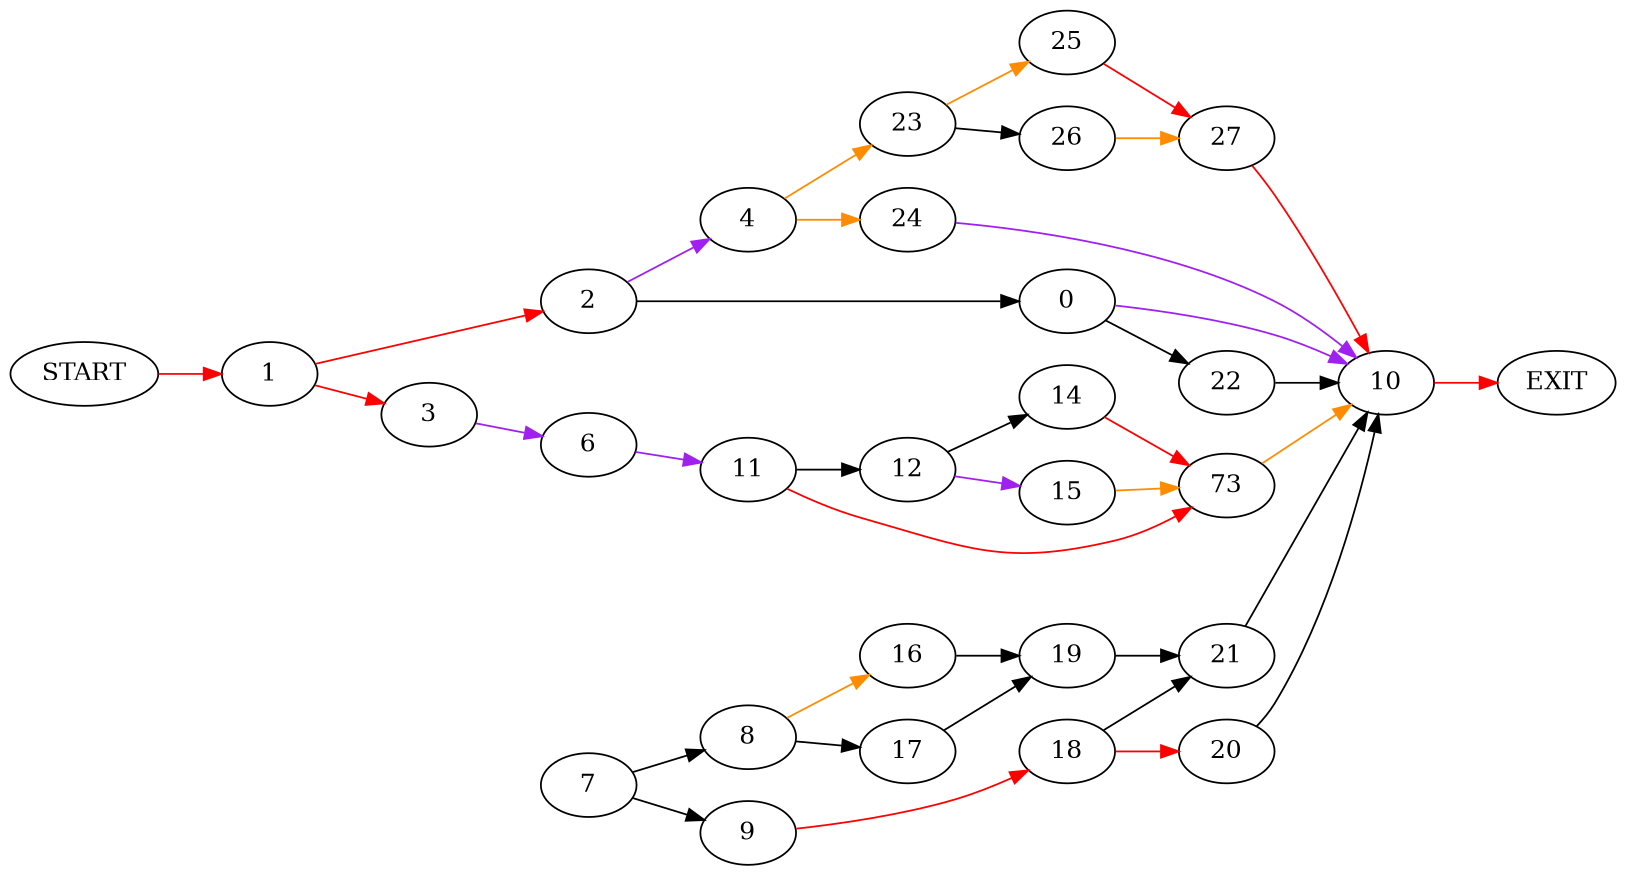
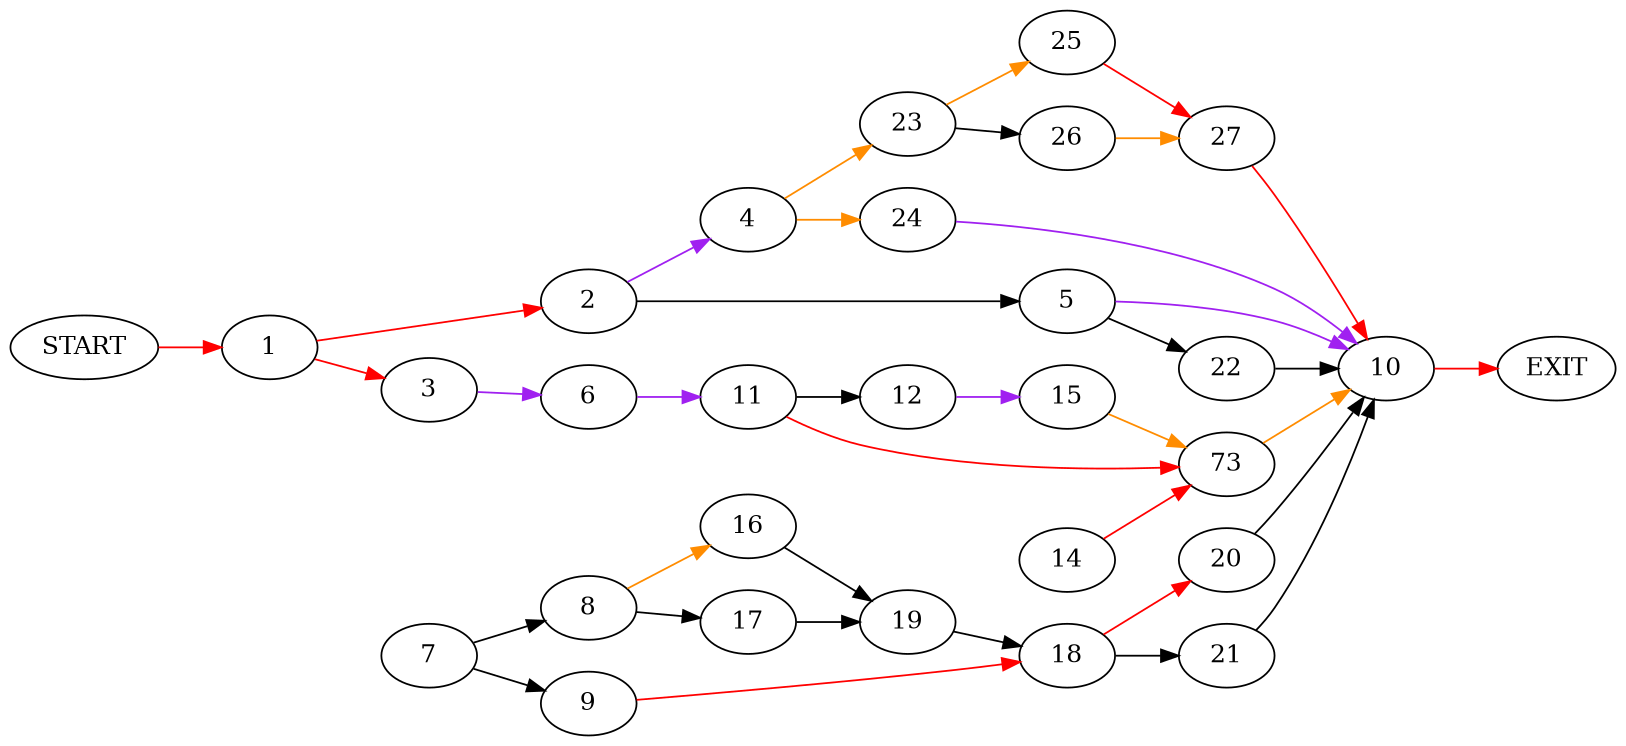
node "0": label "0" -> "5"
edge "12" -> "14": removed
edge "19" -> "21": now "19" -> "18"
